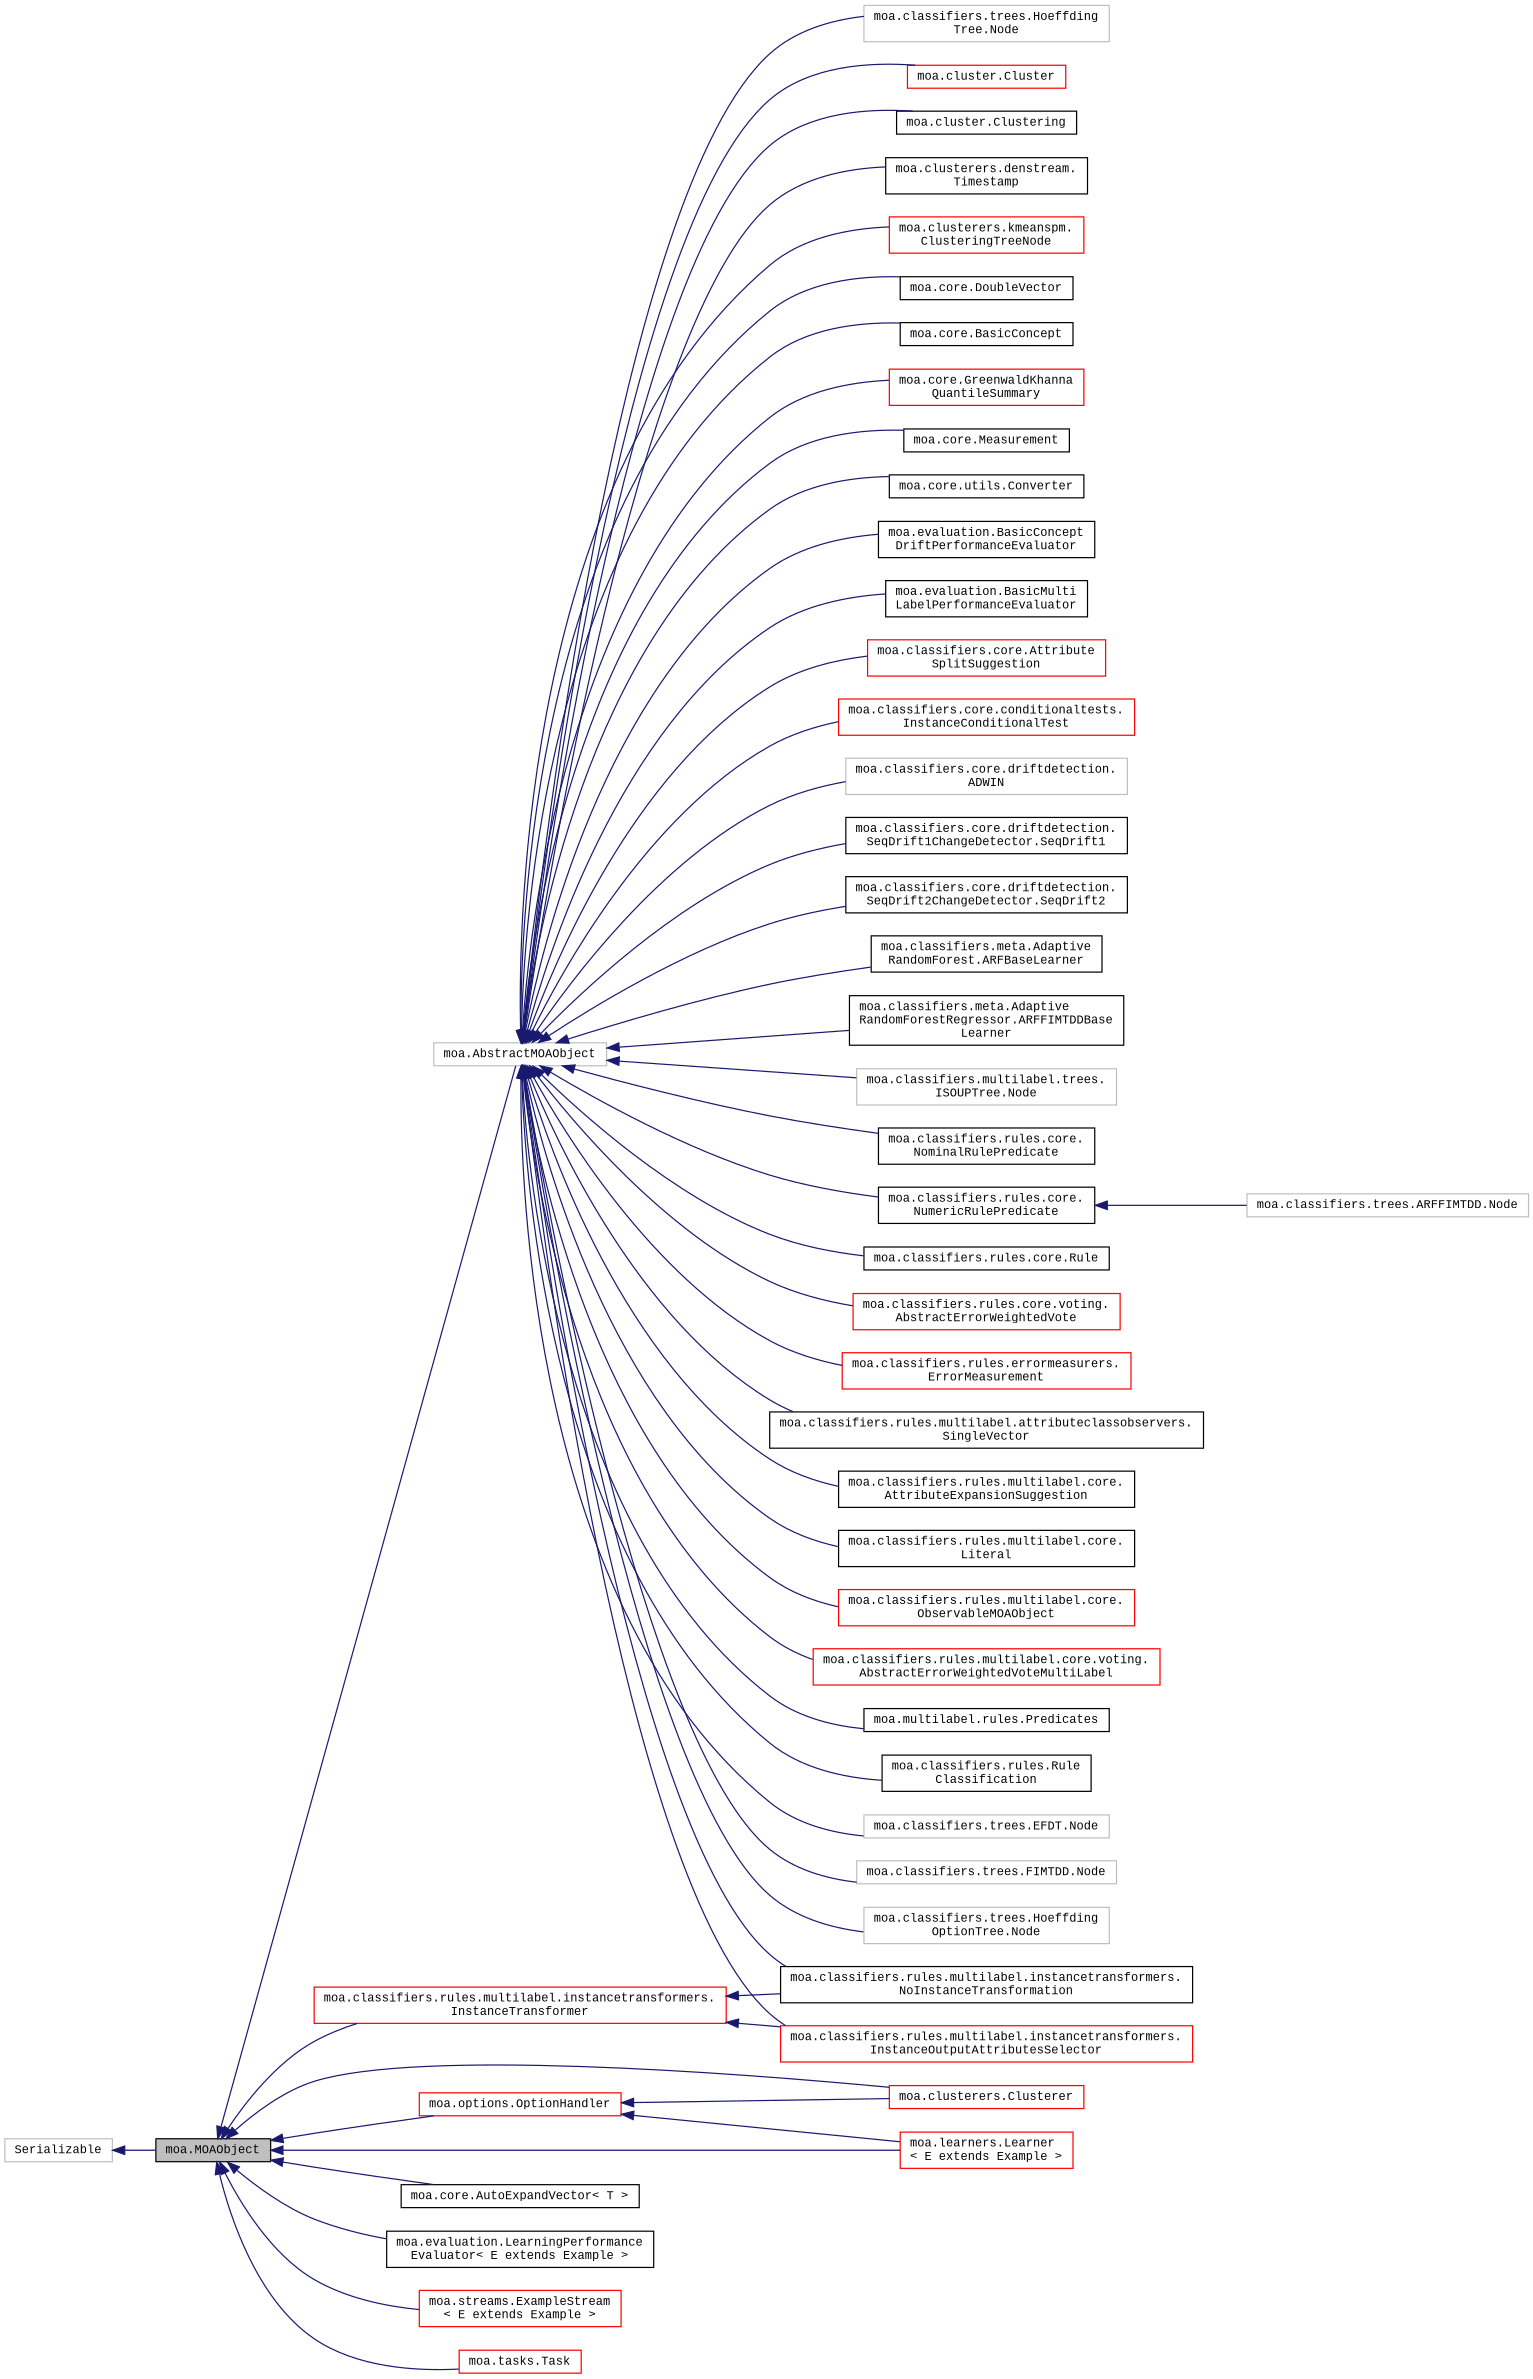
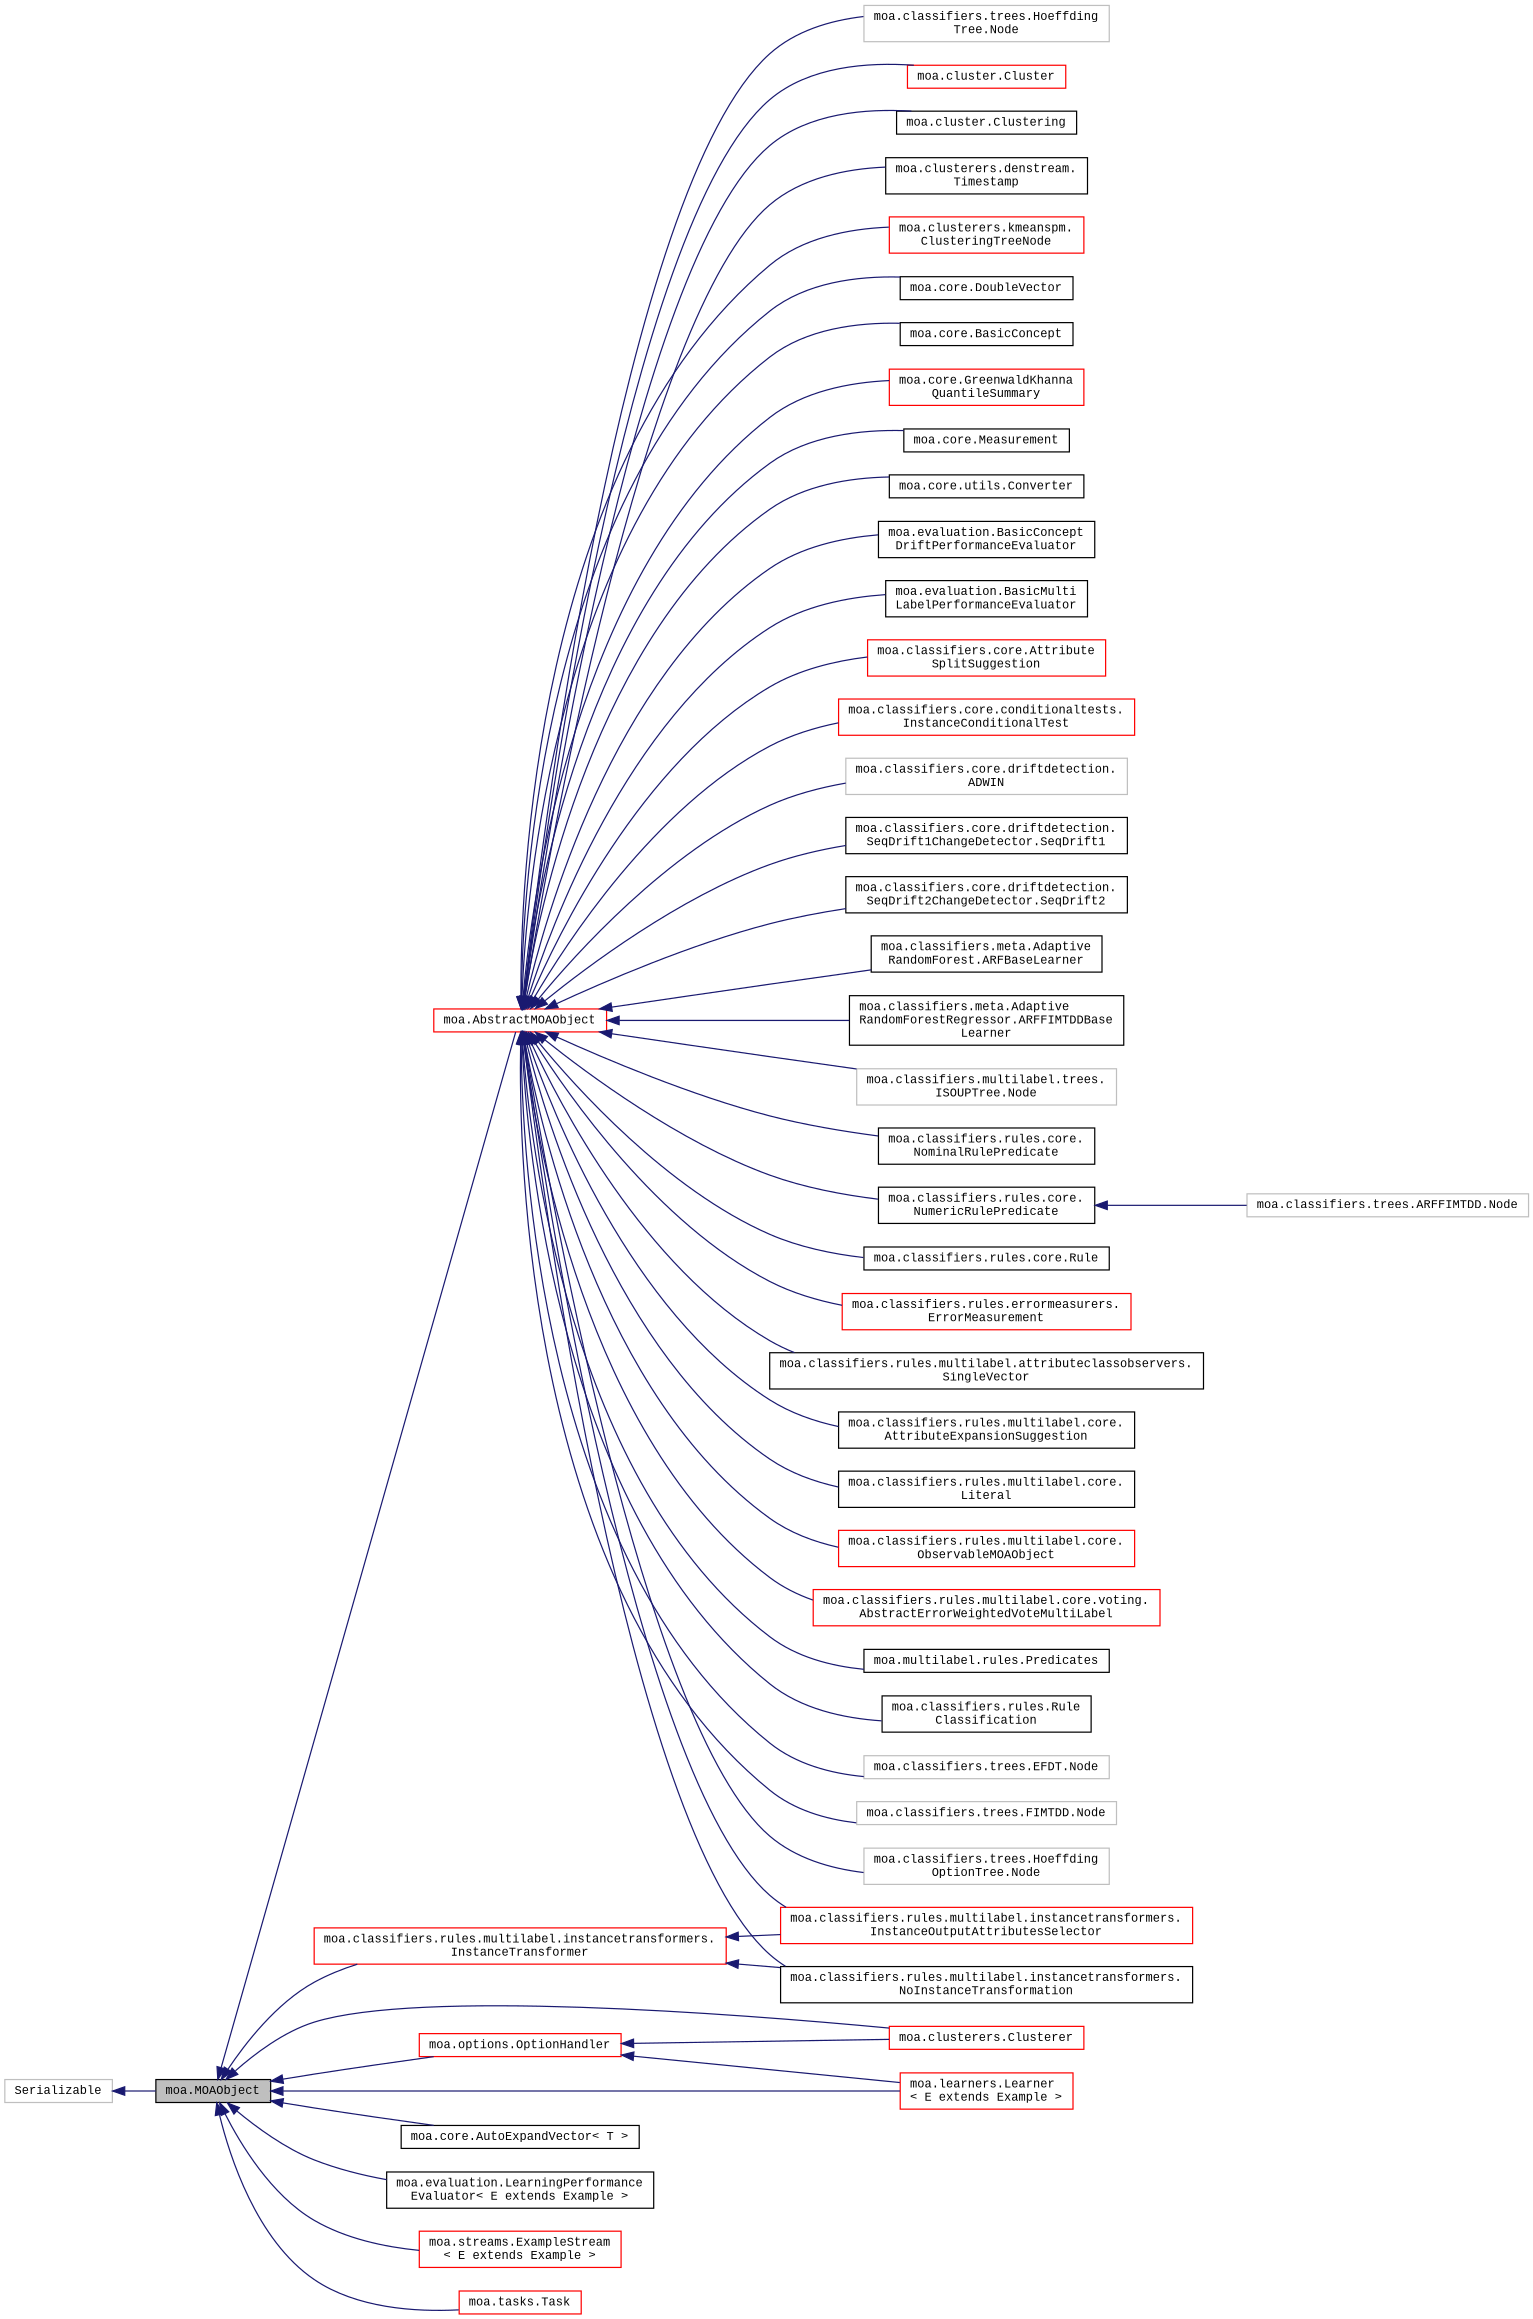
node "moa.AbstractMOAObject": color grey75 -> red
node "moa.classifiers.rules.core.voting. AbstractErrorWeightedVote": removed
